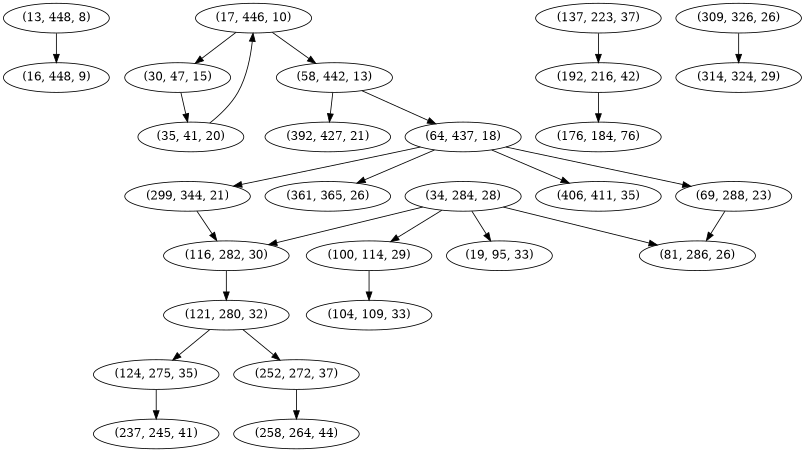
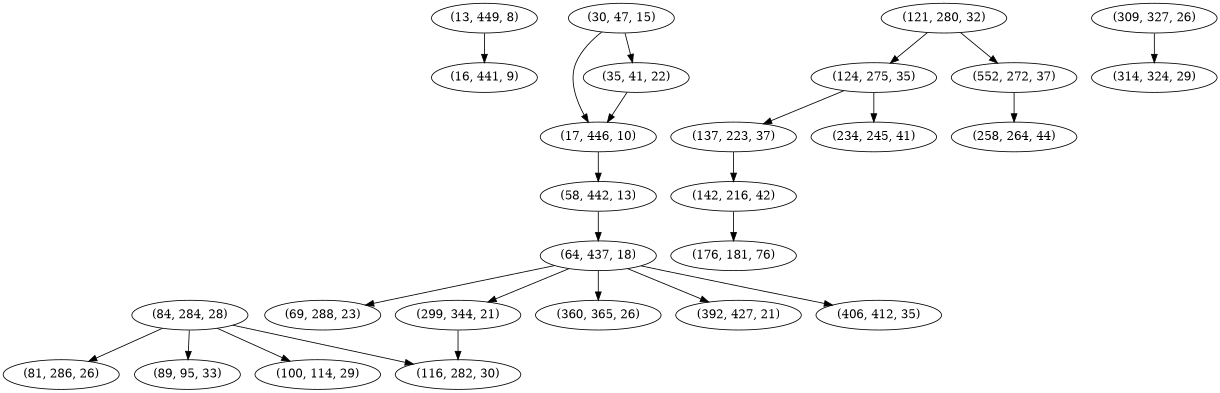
node "(13, 448, 8)": label "(13, 448, 8)" -> "(13, 449, 8)"
node "(309, 326, 26)": label "(309, 326, 26)" -> "(309, 327, 26)"
edge "(17, 446, 10)" -> "(30, 47, 15)": reversed
node "(16, 448, 9)": label "(16, 448, 9)" -> "(16, 441, 9)"
node "(192, 216, 42)": label "(192, 216, 42)" -> "(142, 216, 42)"
edge "(58, 442, 13)" -> "(392, 427, 21)": now "(64, 437, 18)" -> "(392, 427, 21)"
edge "(124, 275, 35)" -> "(137, 223, 37)": added
node "(35, 41, 20)": label "(35, 41, 20)" -> "(35, 41, 22)"
node "(176, 184, 76)": label "(176, 184, 76)" -> "(176, 181, 76)"
node "(361, 365, 26)": label "(361, 365, 26)" -> "(360, 365, 26)"
node "(34, 284, 28)": label "(34, 284, 28)" -> "(84, 284, 28)"
node "(406, 411, 35)": label "(406, 411, 35)" -> "(406, 412, 35)"
edge "(69, 288, 23)" -> "(81, 286, 26)": removed
node "(19, 95, 33)": label "(19, 95, 33)" -> "(89, 95, 33)"
edge "(116, 282, 30)" -> "(121, 280, 32)": removed
node "(104, 109, 33)": removed
node "(252, 272, 37)": label "(252, 272, 37)" -> "(552, 272, 37)"
node "(237, 245, 41)": label "(237, 245, 41)" -> "(234, 245, 41)"
